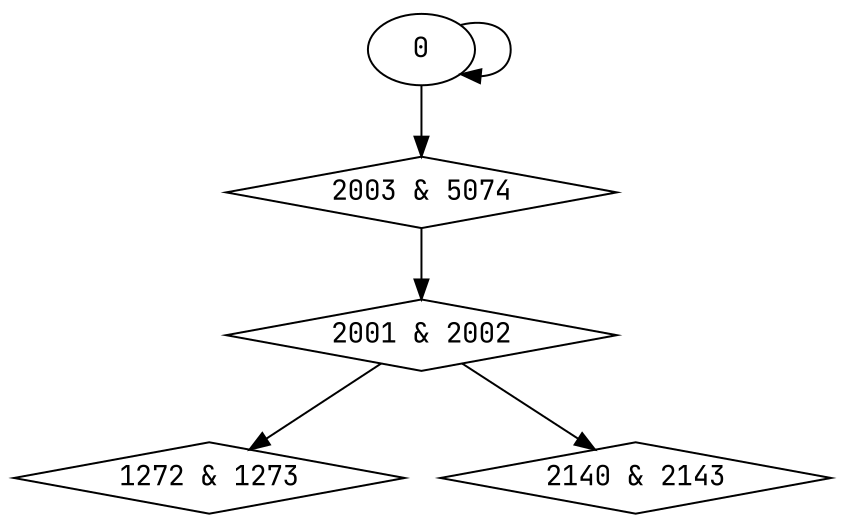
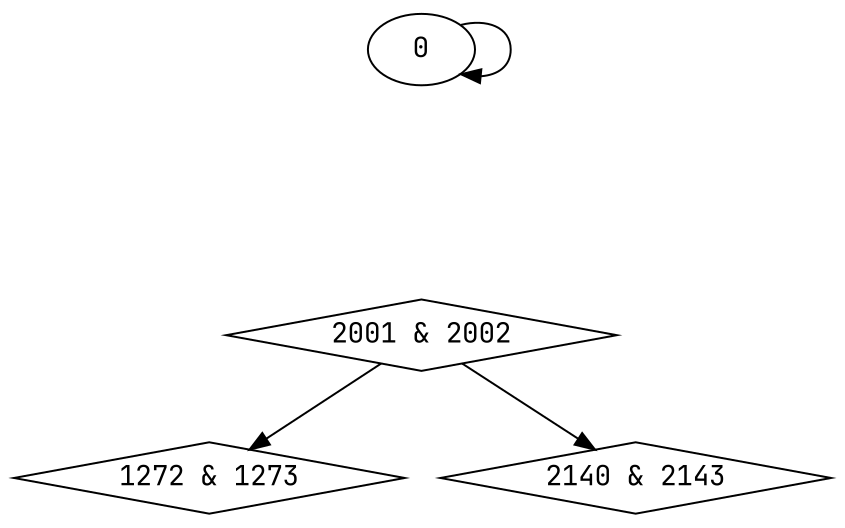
node "2003 & 5074": removed
